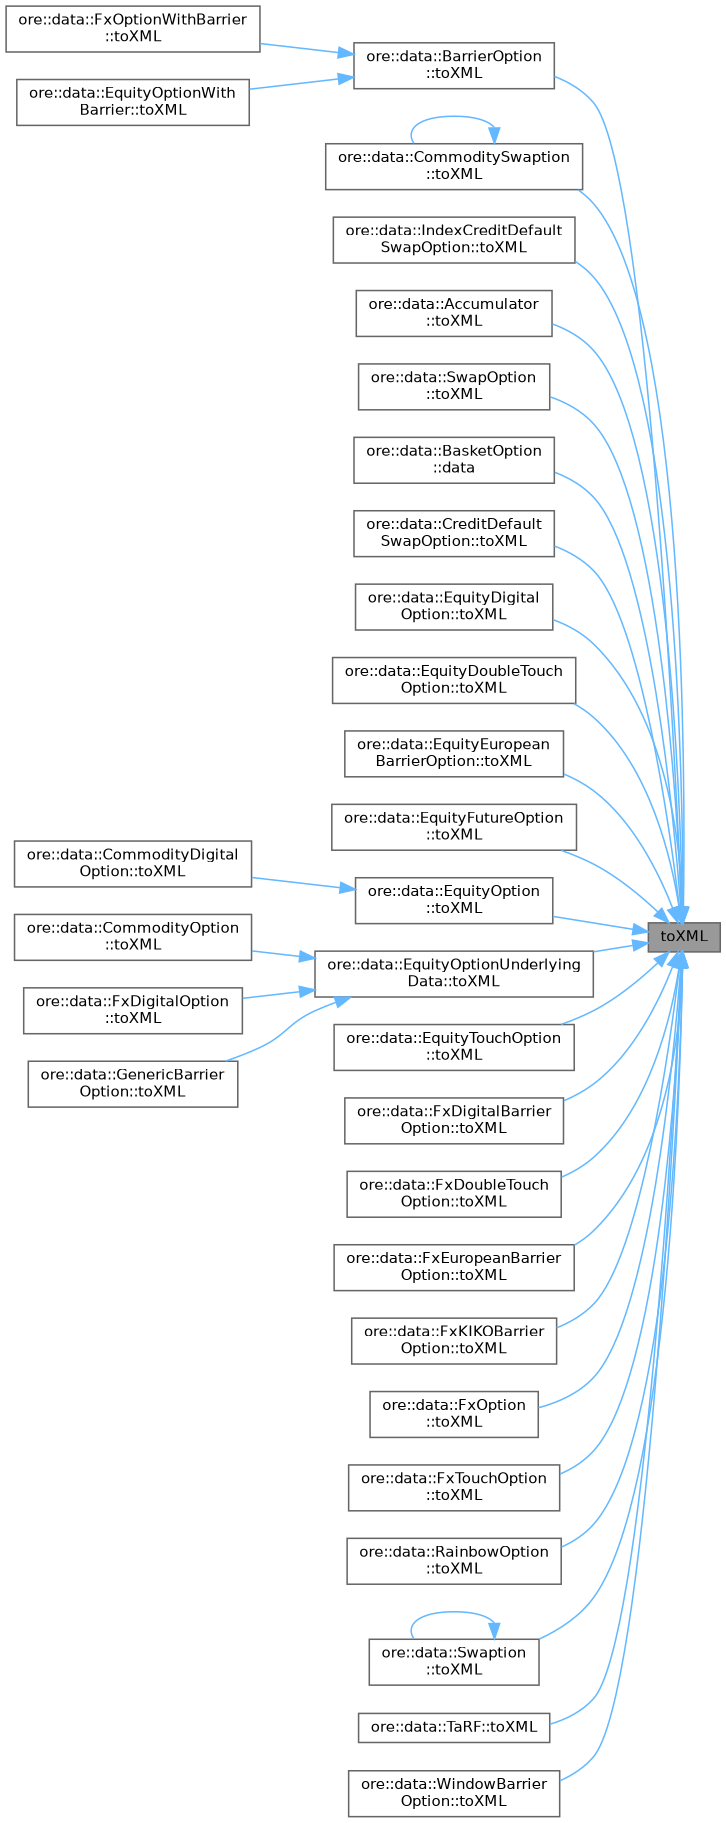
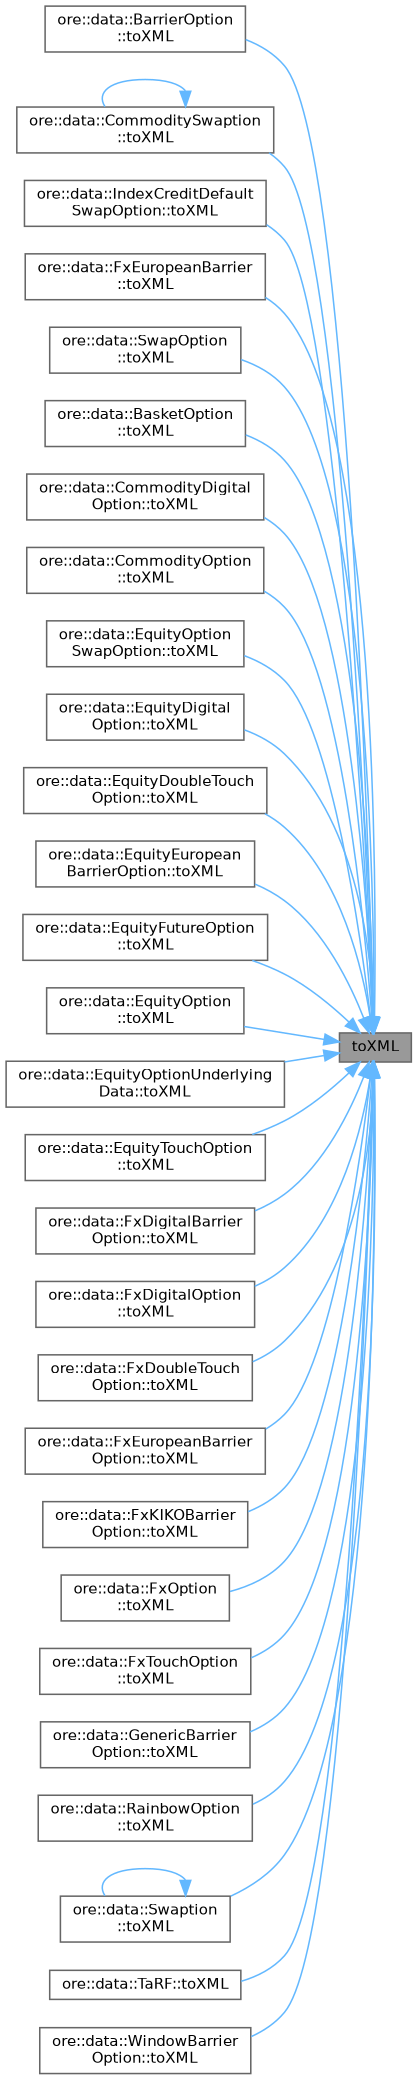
node "ore::data::FxOptionWithBarrier ::toXML": removed
node "ore::data::EquityOptionWith Barrier::toXML": removed
node "ore::data::Accumulator ::toXML": label "ore::data::Accumulator ::toXML" -> "ore::data::FxEuropeanBarrier ::toXML"
node "ore::data::BasketOption ::data": label "ore::data::BasketOption ::data" -> "ore::data::BasketOption ::toXML"
node "ore::data::CreditDefault SwapOption::toXML": label "ore::data::CreditDefault SwapOption::toXML" -> "ore::data::EquityOption SwapOption::toXML"
edge "ore::data::CommodityDigital Option::toXML" -> "ore::data::EquityOption ::toXML": now "ore::data::CommodityDigital Option::toXML" -> "toXML"
edge "ore::data::CommodityOption ::toXML" -> "ore::data::EquityOptionUnderlying Data::toXML": now "ore::data::CommodityOption ::toXML" -> "toXML"
edge "ore::data::FxDigitalOption ::toXML" -> "ore::data::EquityOptionUnderlying Data::toXML": now "ore::data::FxDigitalOption ::toXML" -> "toXML"
edge "ore::data::GenericBarrier Option::toXML" -> "ore::data::EquityOptionUnderlying Data::toXML": now "ore::data::GenericBarrier Option::toXML" -> "toXML"
